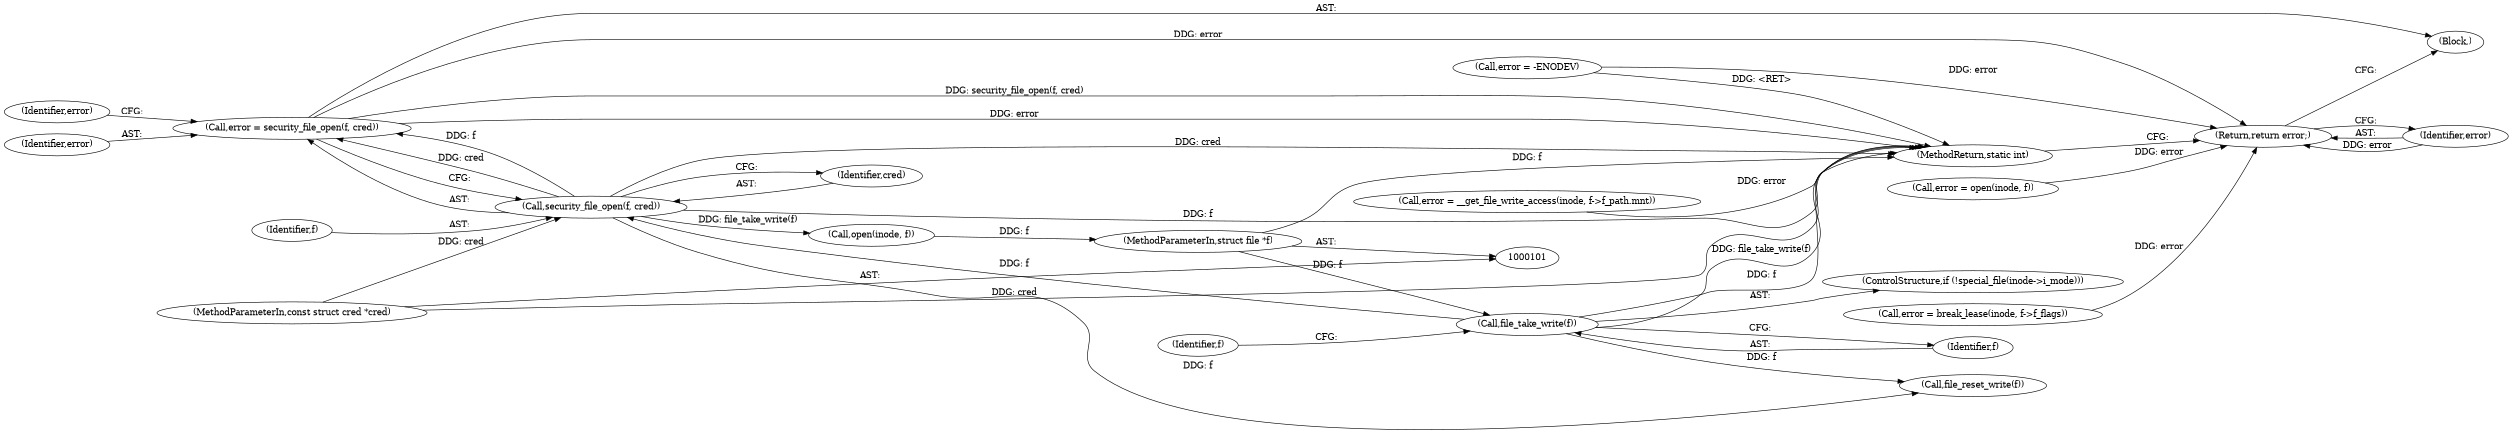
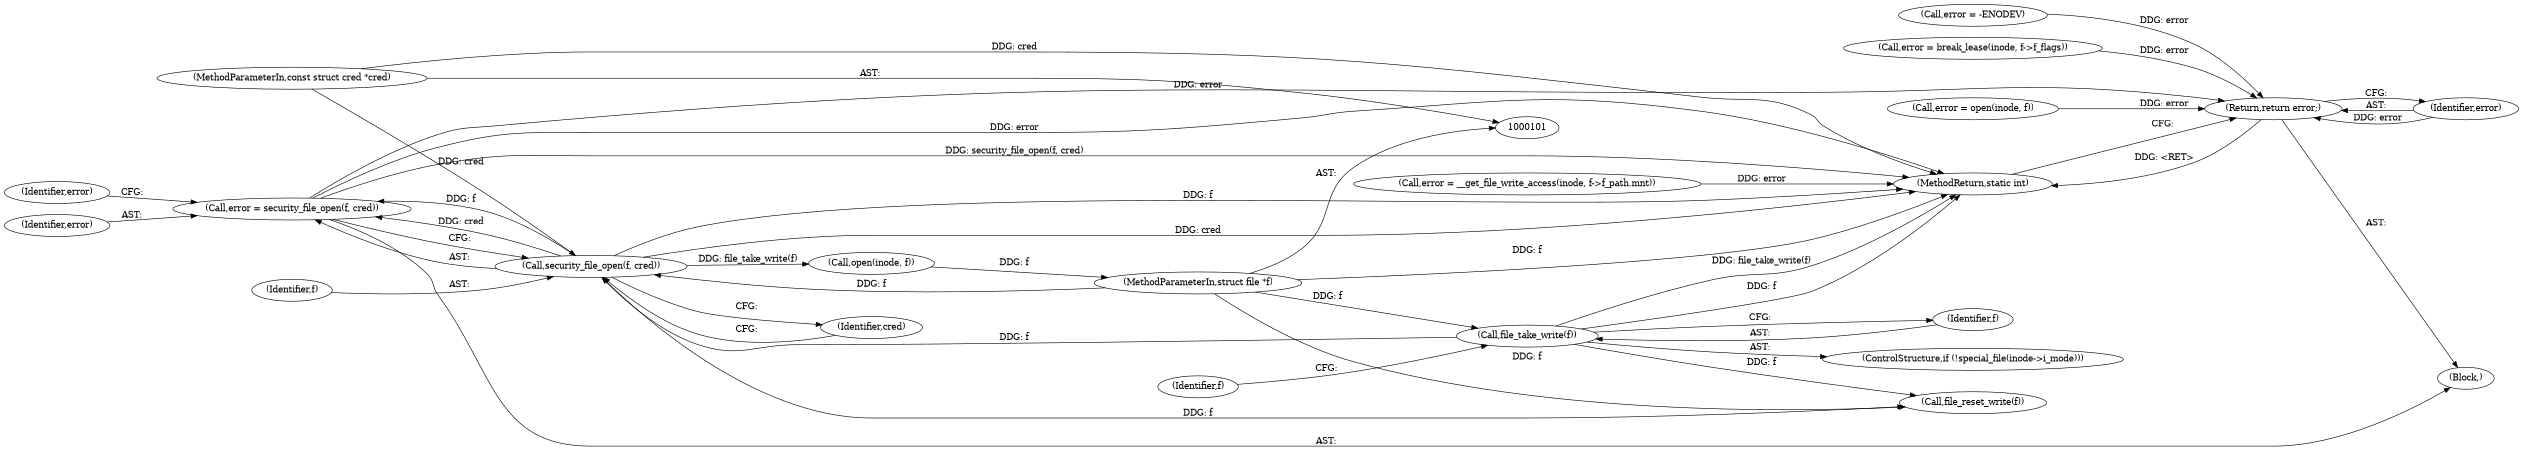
edge "(Return,return error;)" -> "(Block,)": label "CFG: " -> "AST: "
edge "(Call,error = -ENODEV)" -> "(MethodReturn,static int)": now "(Return,return error;)" -> "(MethodReturn,static int)"
edge "(Identifier,cred)" -> "(Call,security_file_open(f, cred))": label "AST: " -> "CFG: "
edge "(MethodParameterIn,struct file *f)" -> "(Call,security_file_open(f, cred))": added, label "DDG: f"
edge "(MethodParameterIn,struct file *f)" -> "(Call,file_reset_write(f))": added, label "DDG: f"
